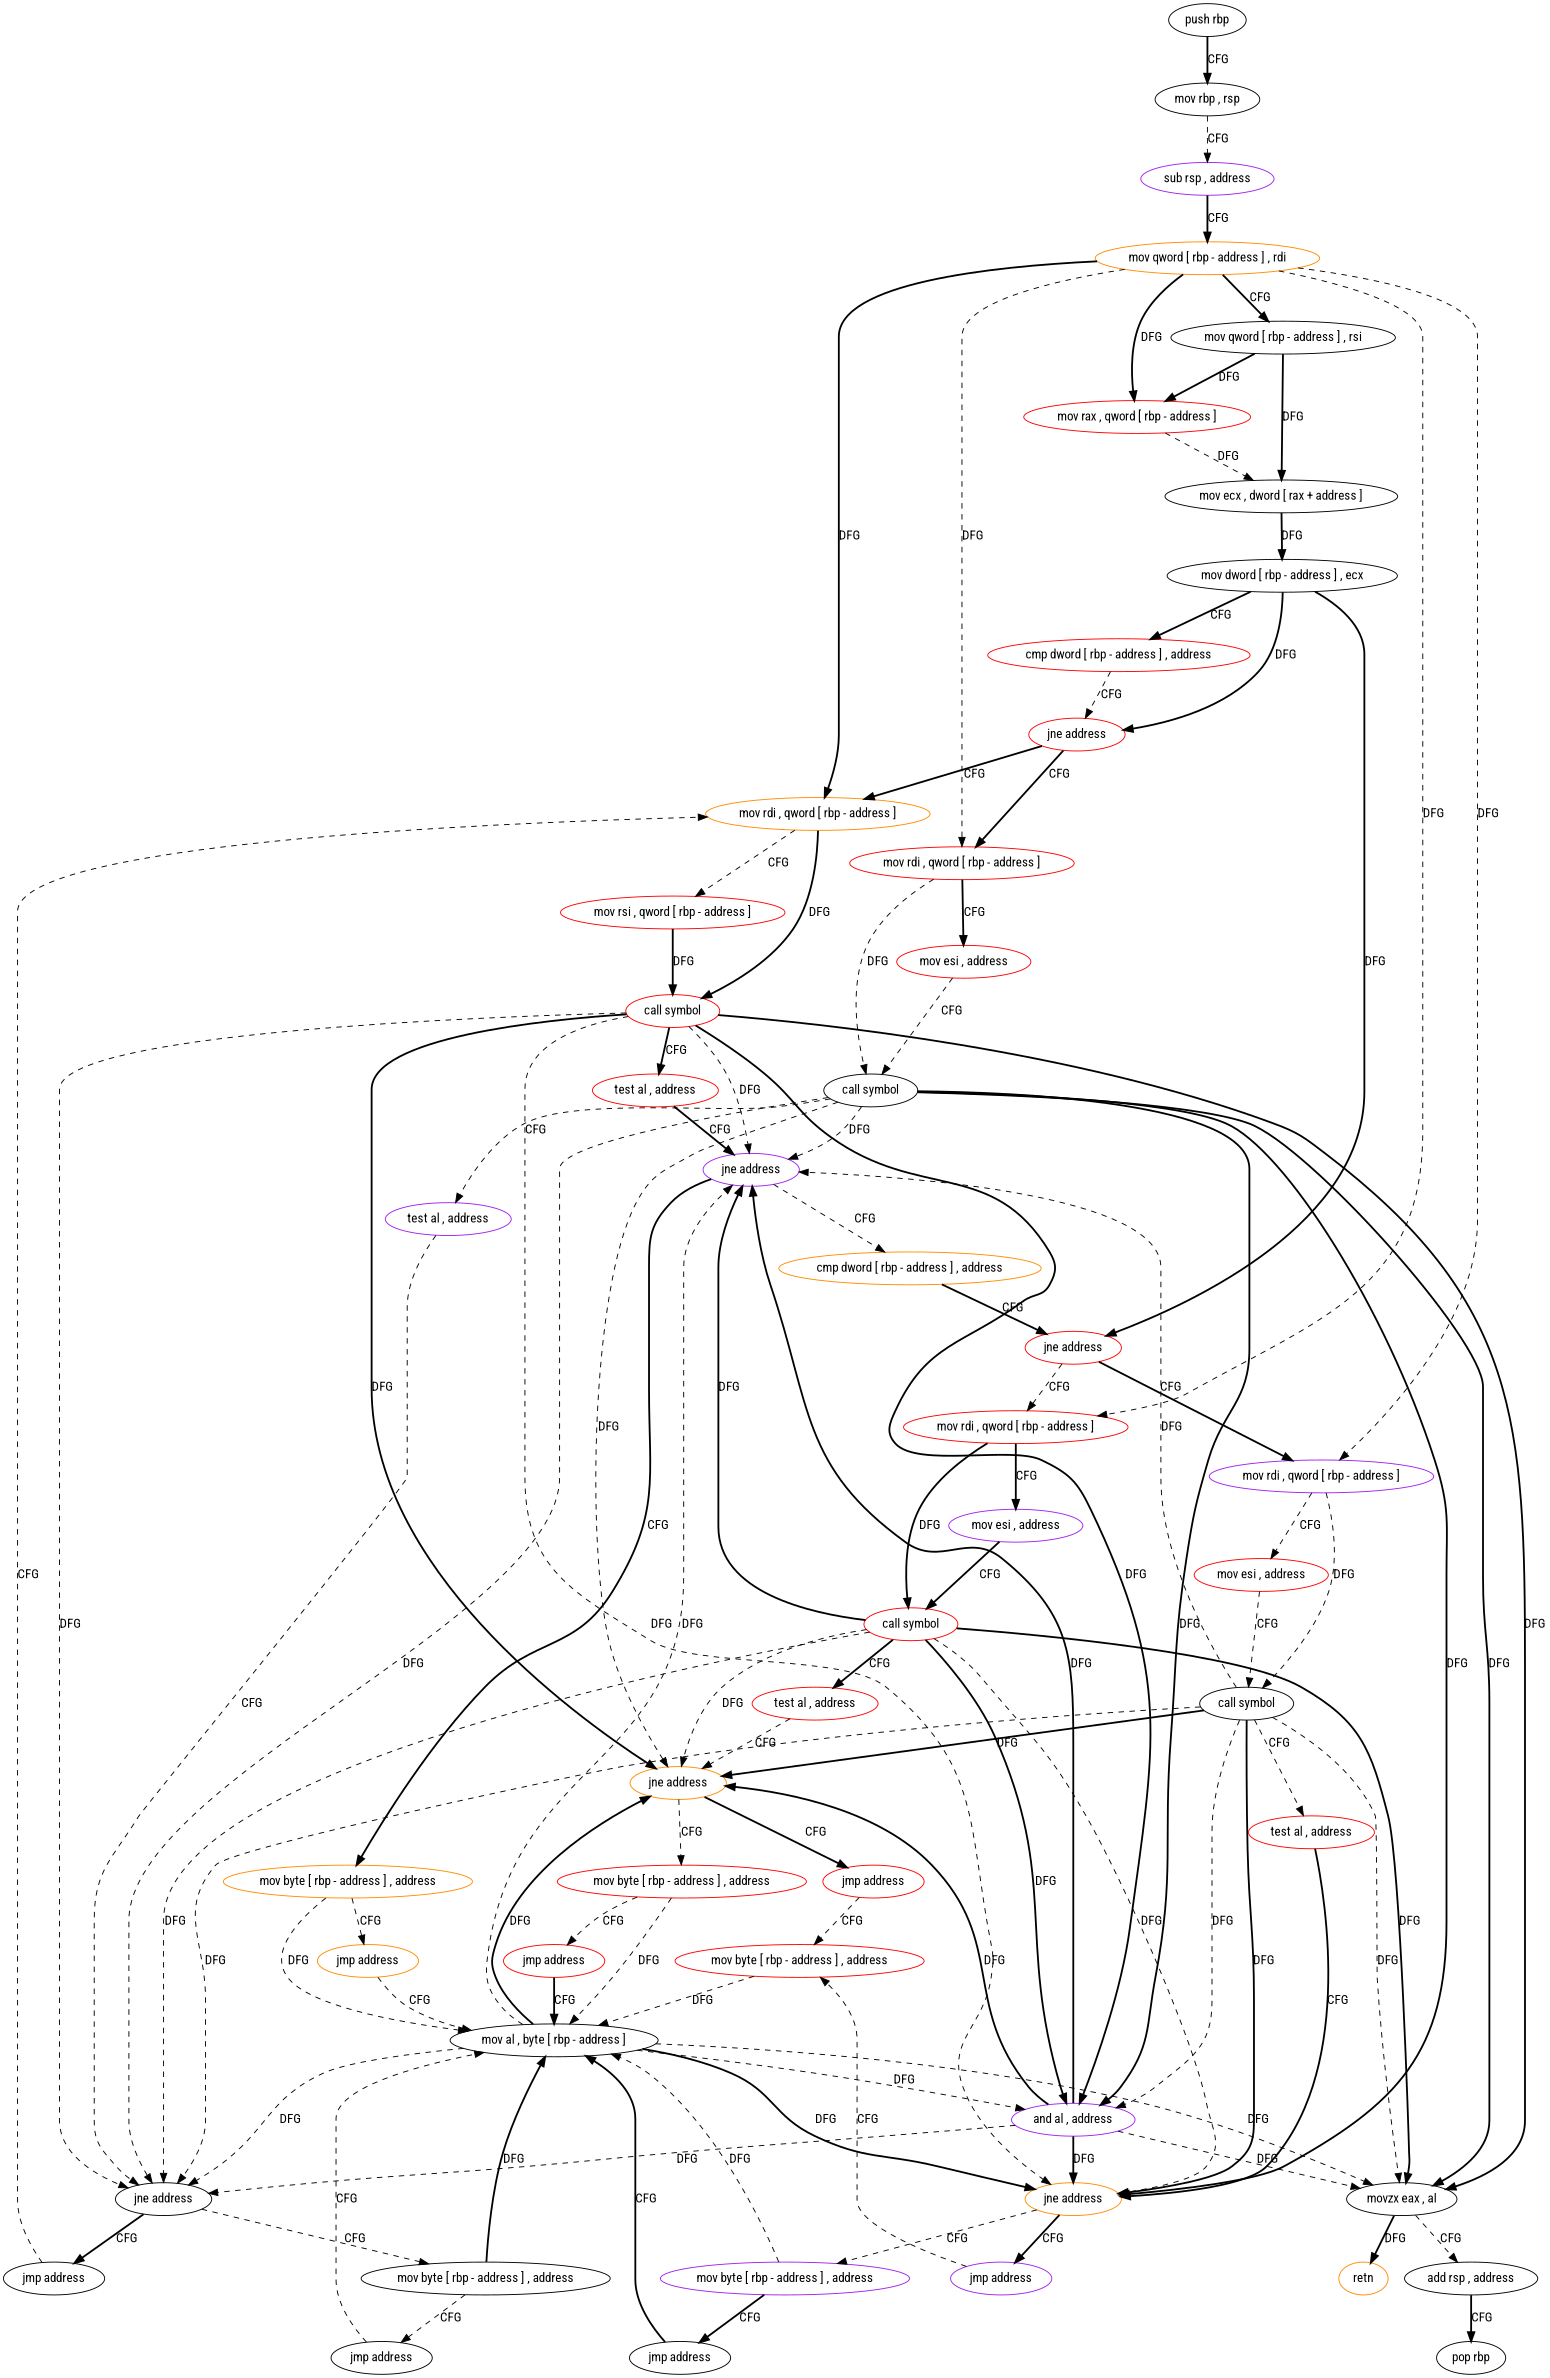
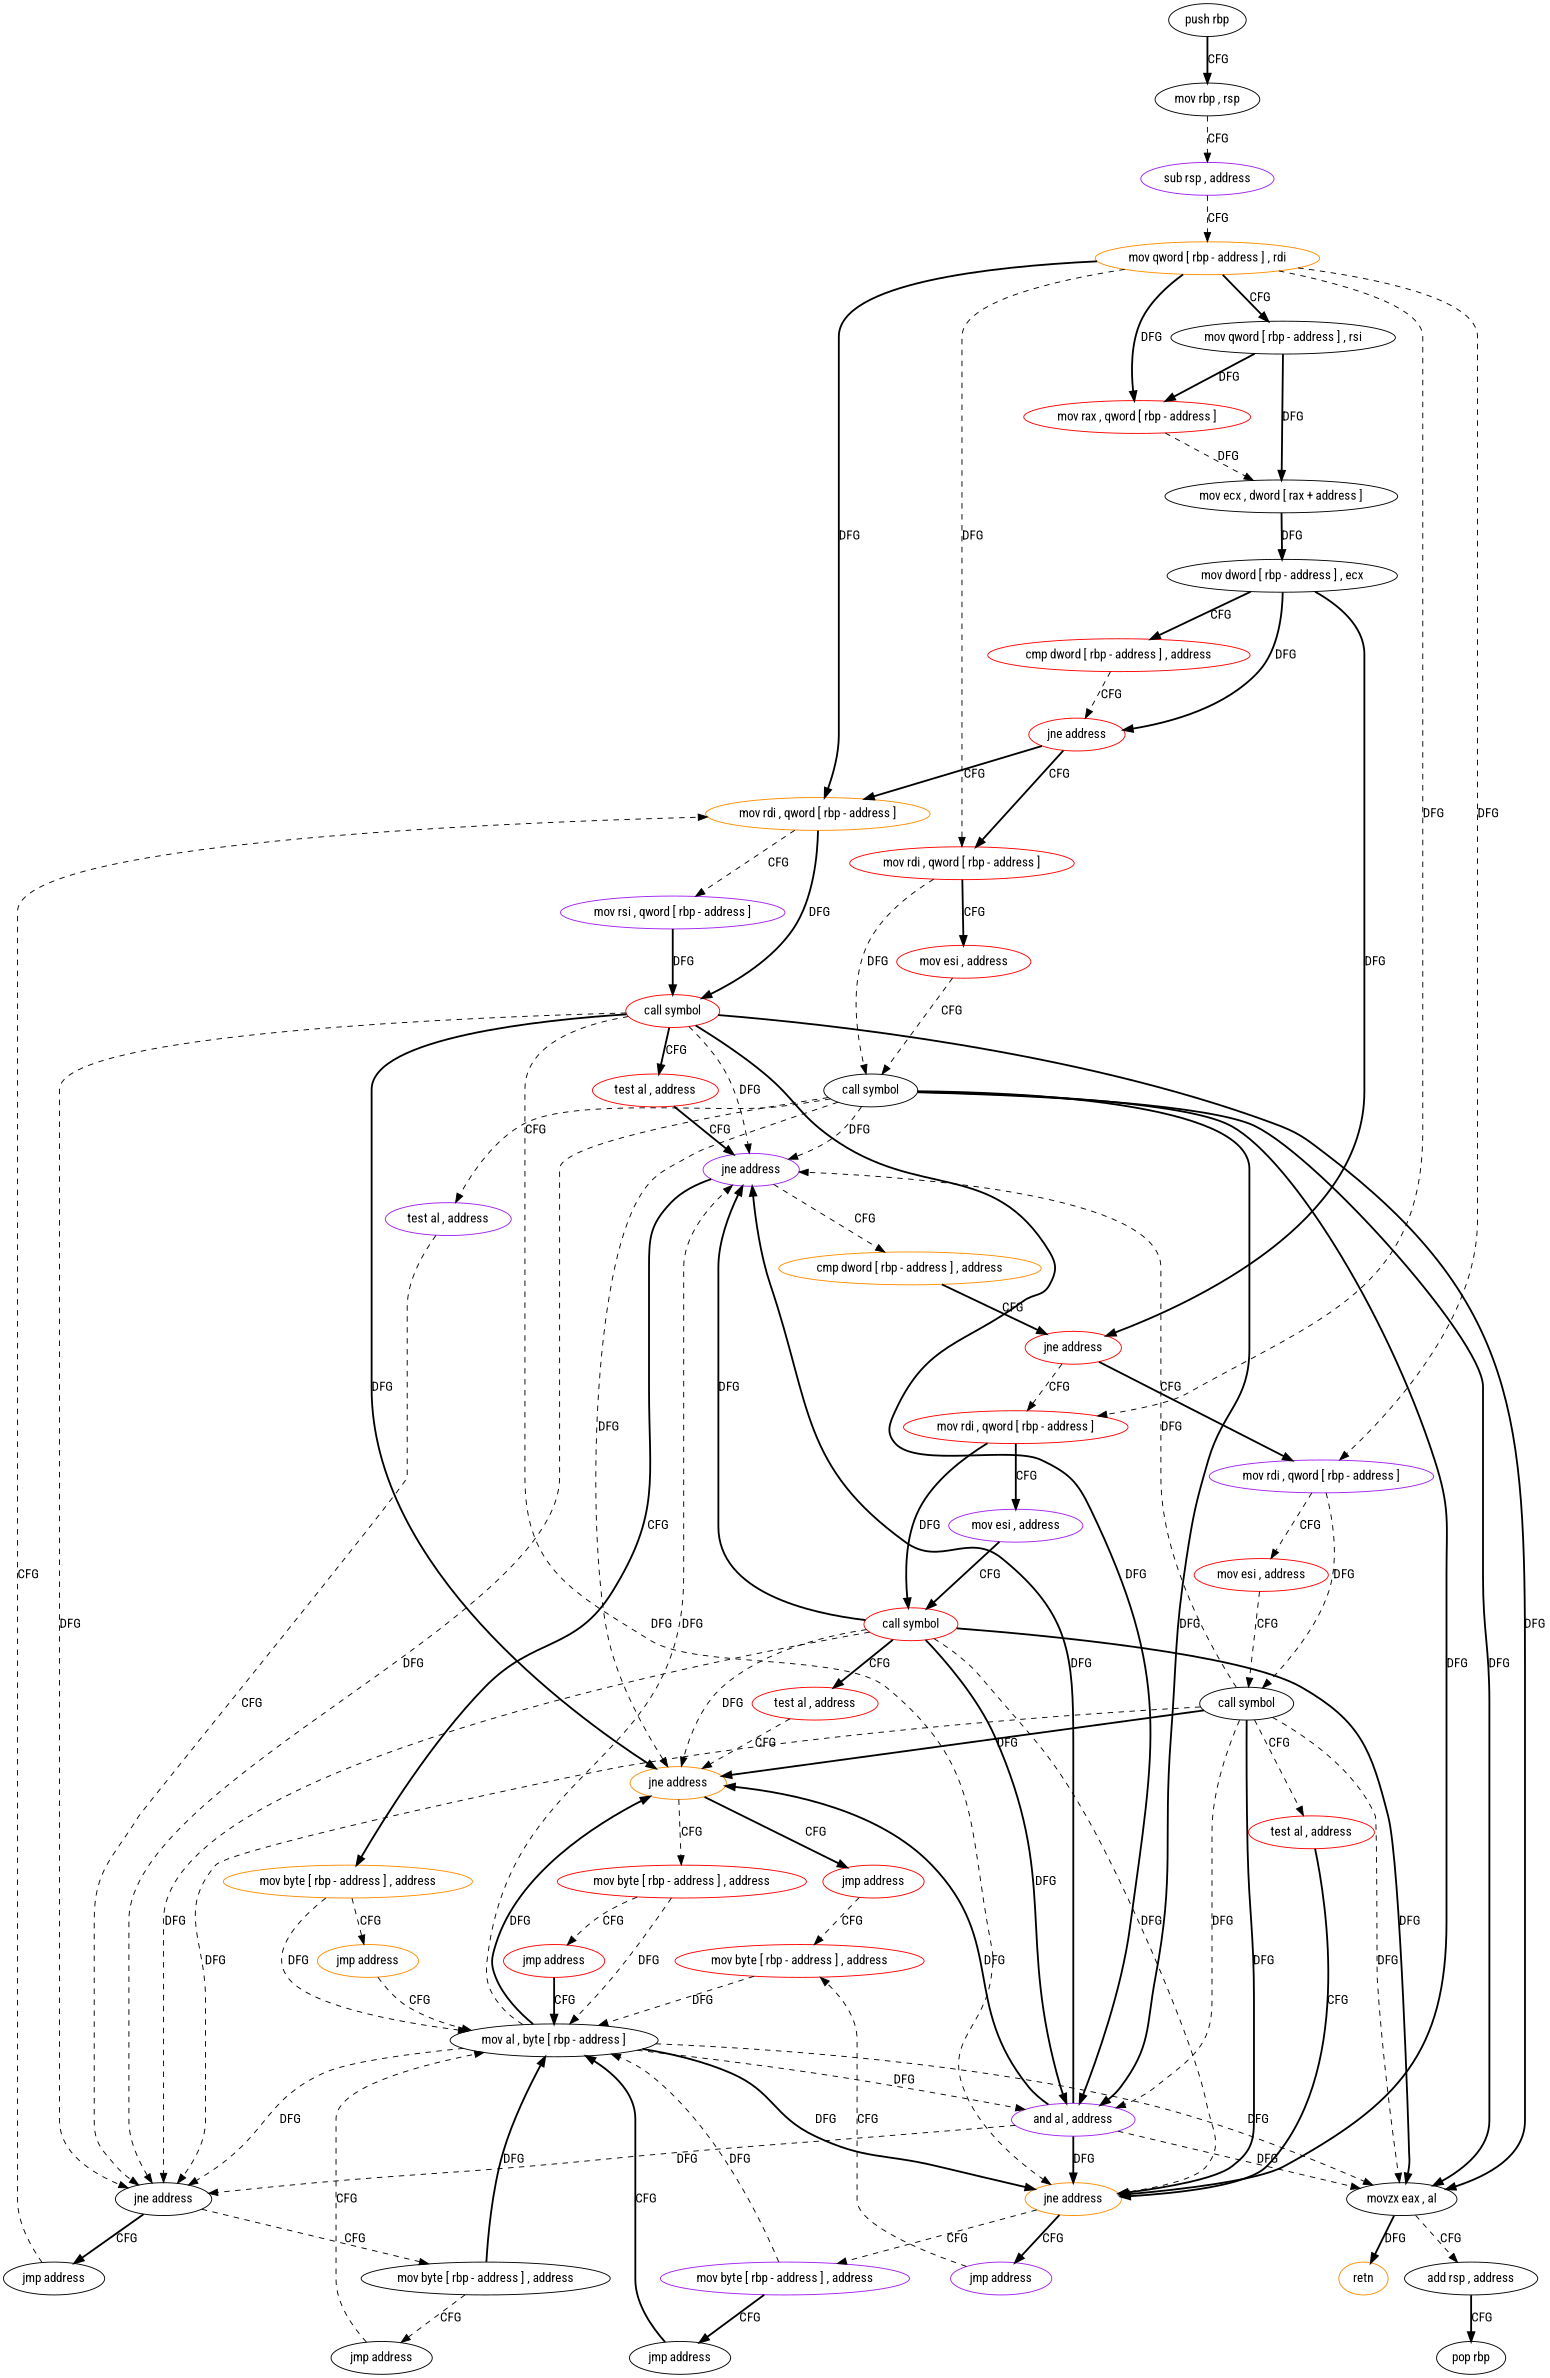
edge "sub rsp , address" -> "mov qword [ rbp - address ] , rdi": style bold -> dashed
node "mov rsi , qword [ rbp - address ]": color red -> purple
